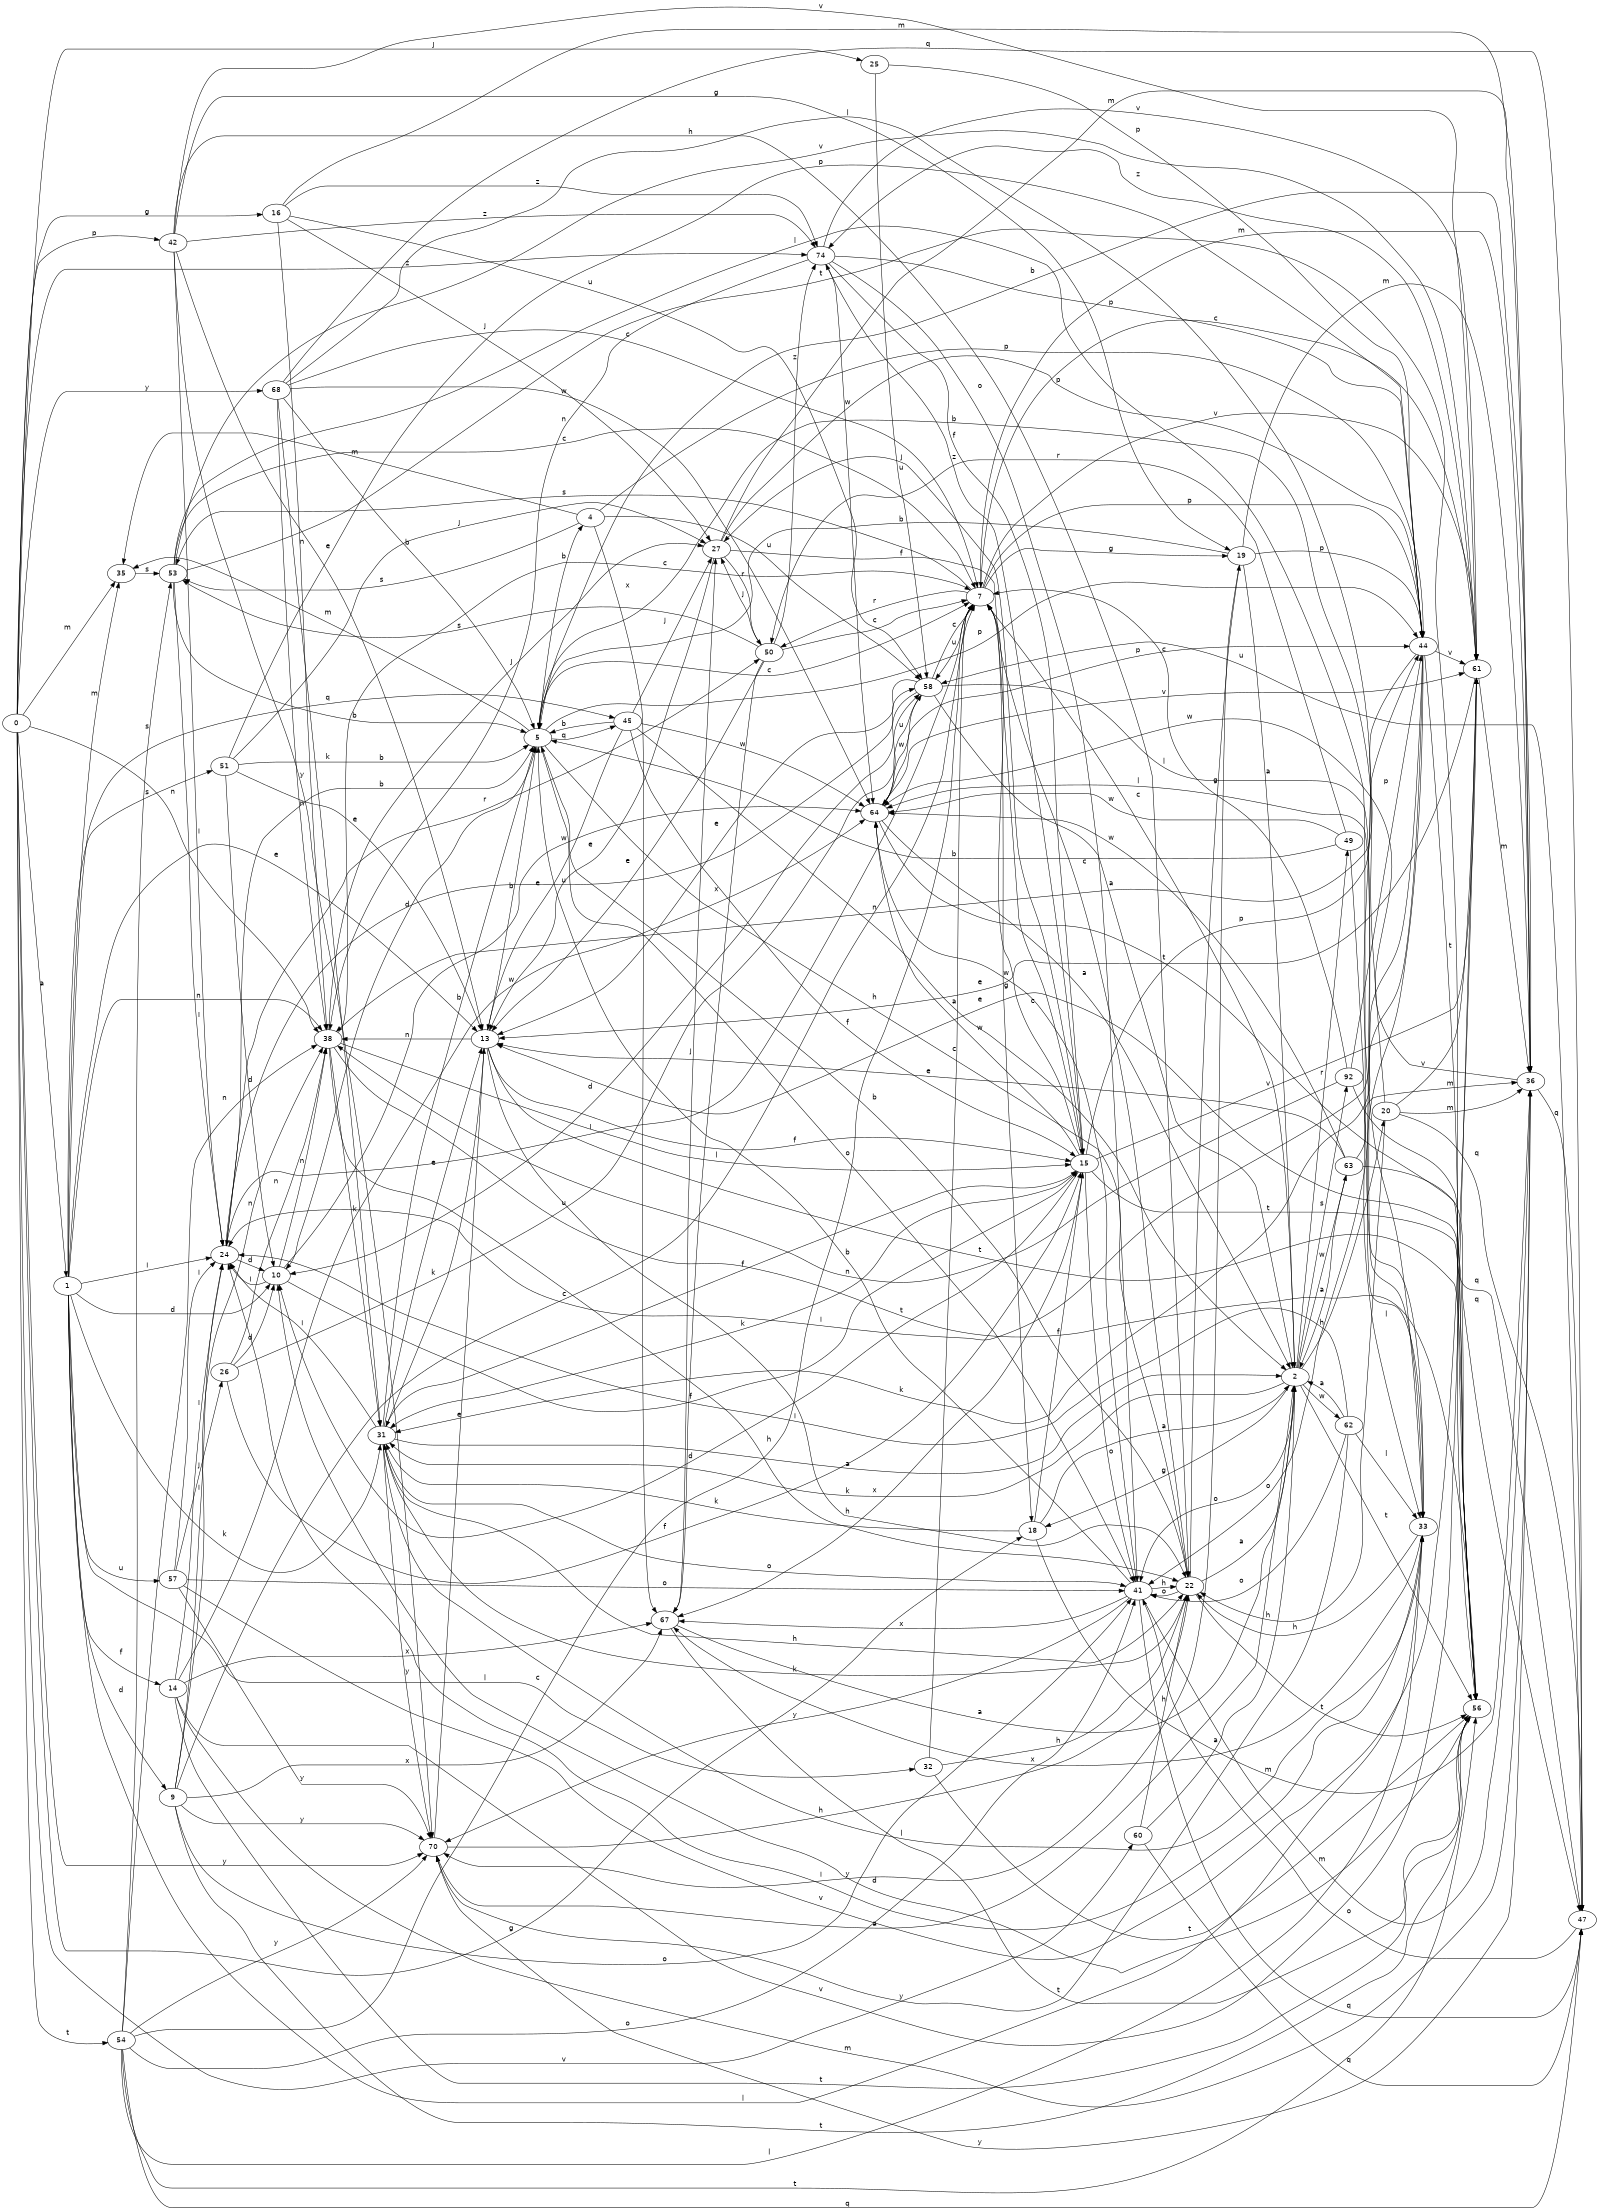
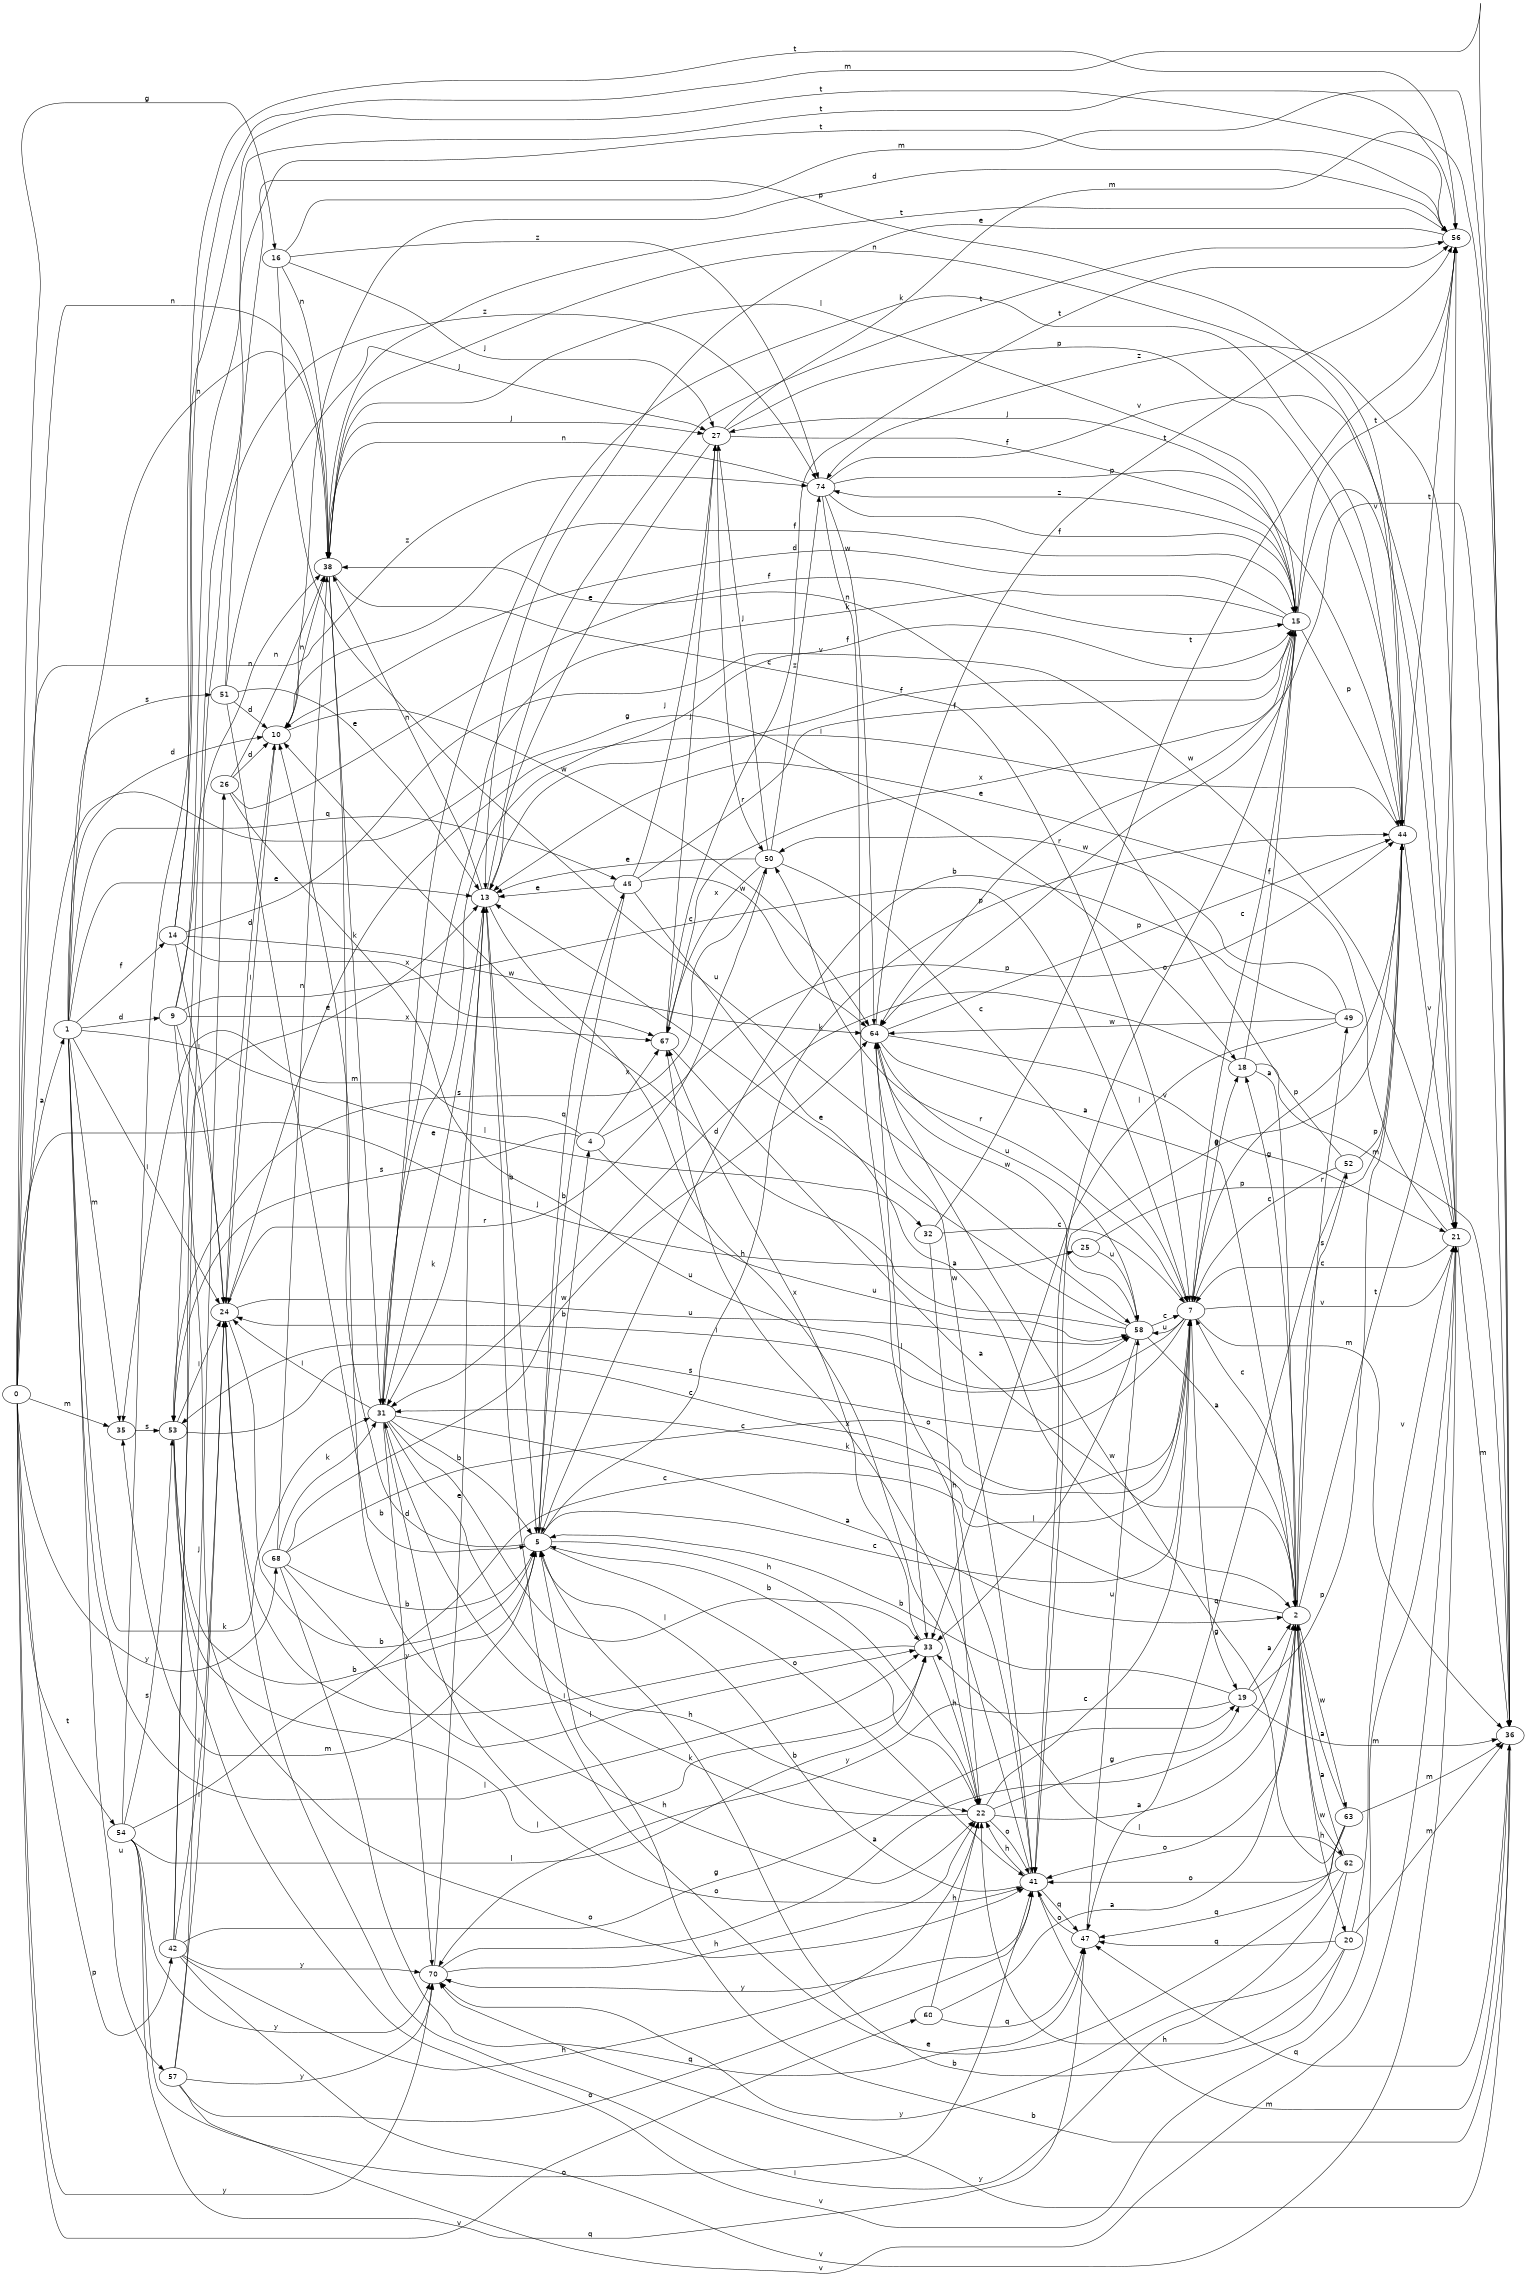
node "61": label "61" -> "21"
edge "33" -> "64": reversed
node "92": label "92" -> "52"
edge "54" -> "38": removed, label "n"
edge "22" -> "56": removed, label "t"
edge "9" -> "70": removed, label "y"
